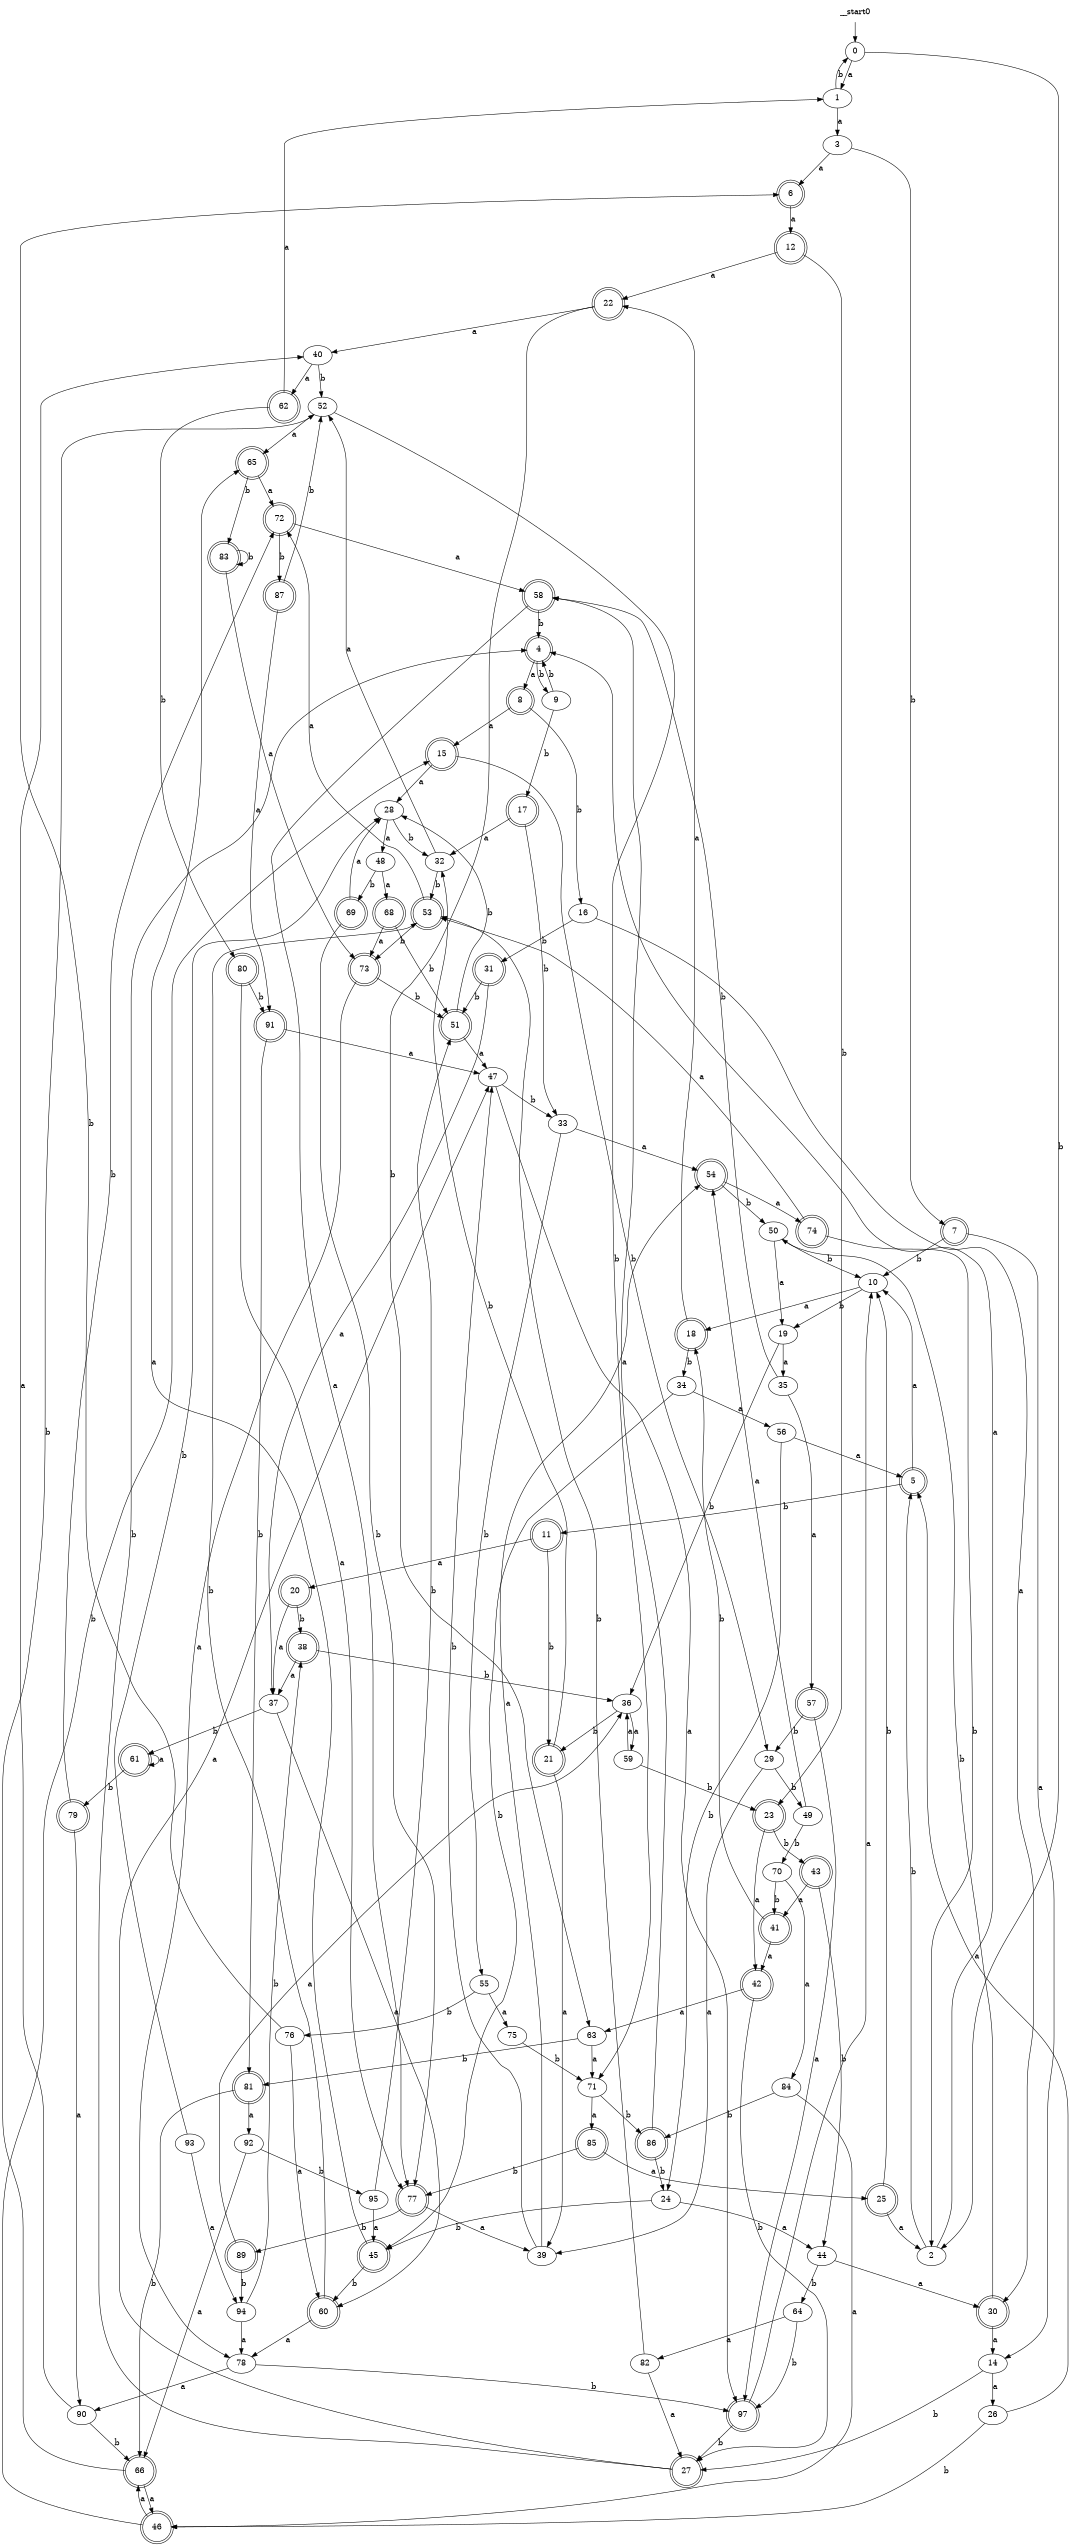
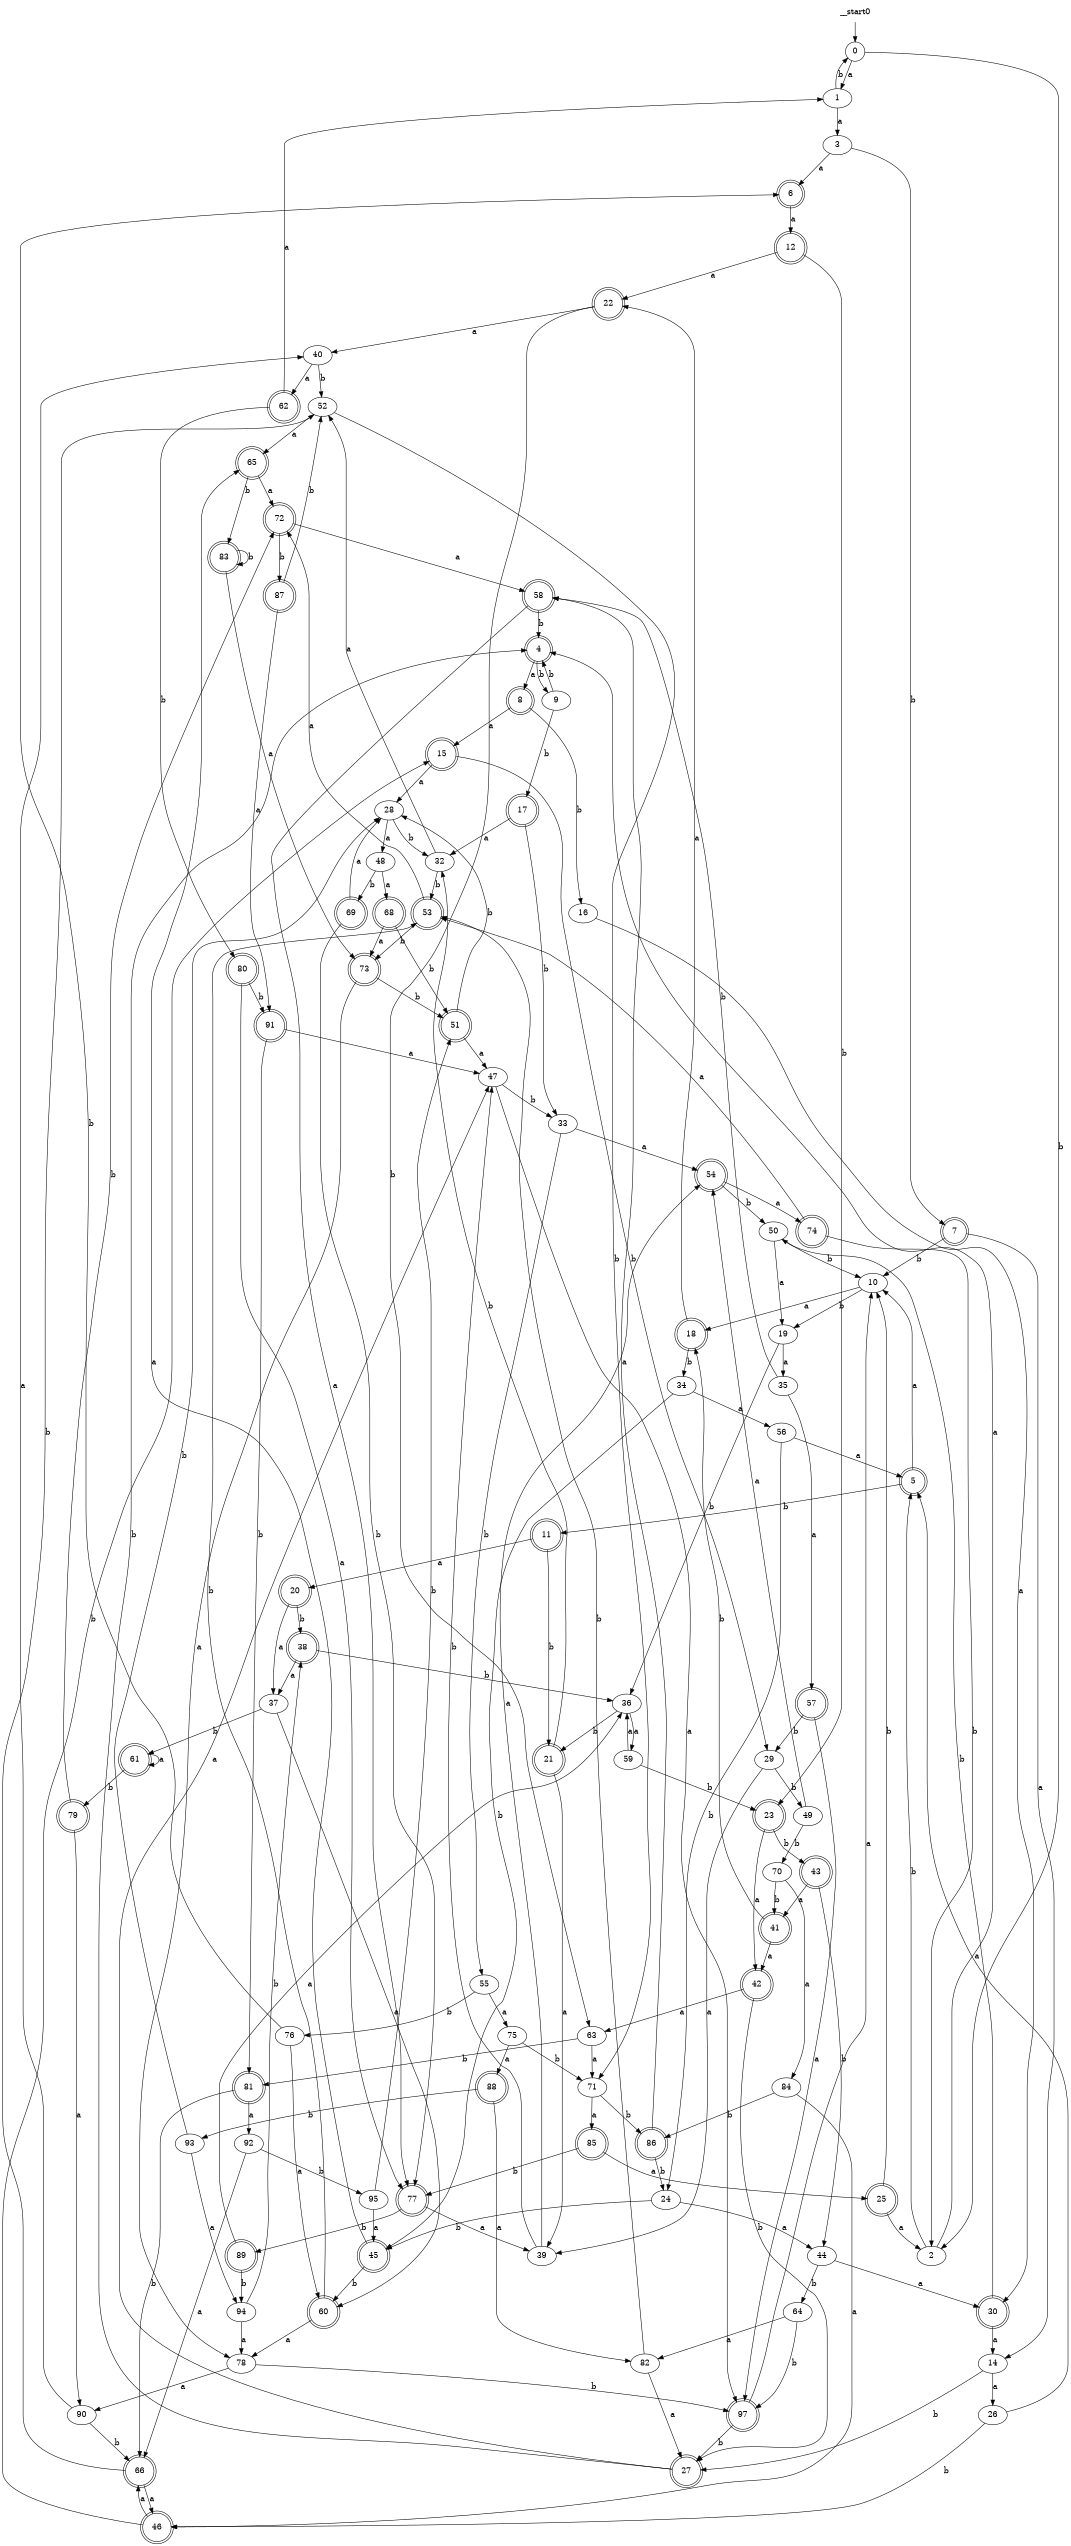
node "31": removed
node "88": added
